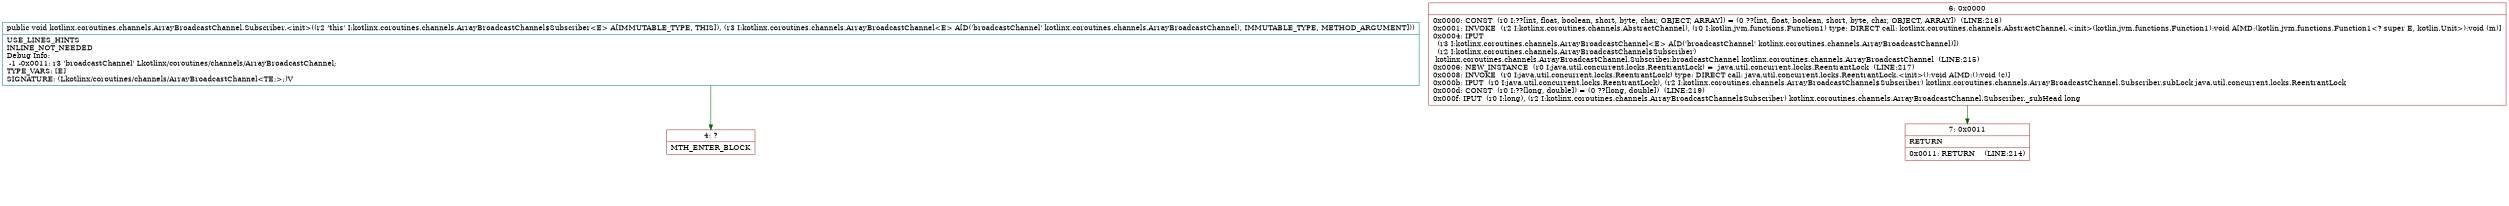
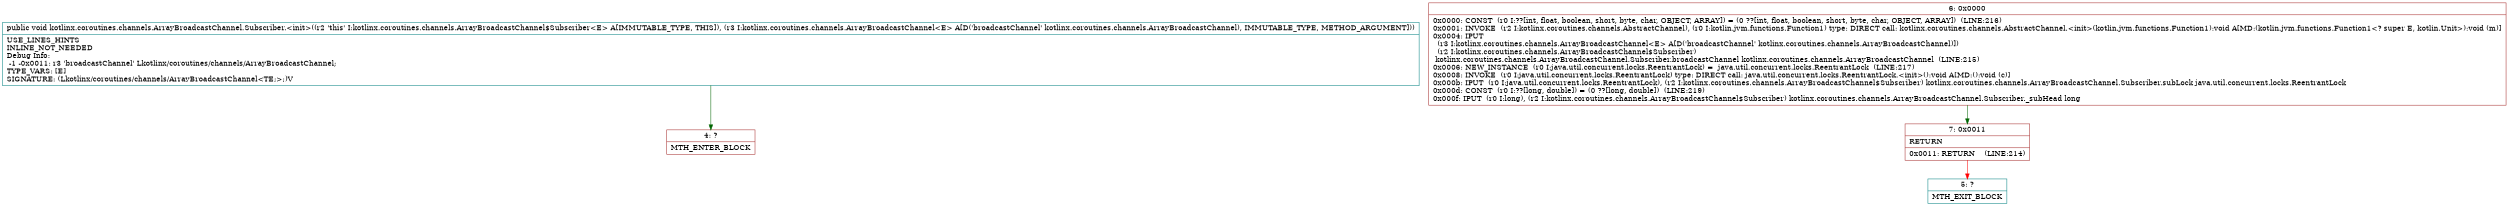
node "5: ?": added
